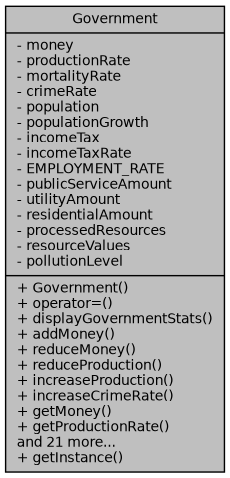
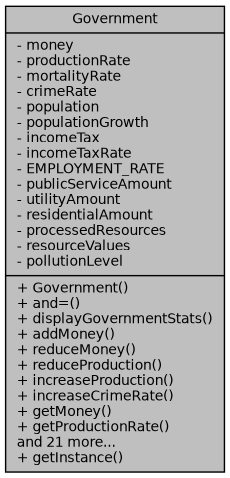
node "Government": text "+ operator=()" -> "+ and=()"
